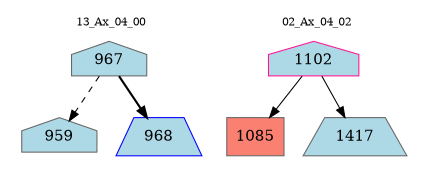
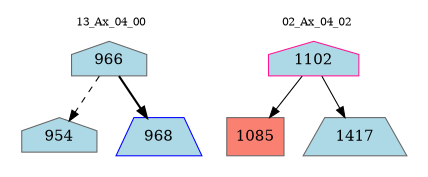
node "967": label "967" -> "966"
node "959": label "959" -> "954"
